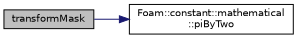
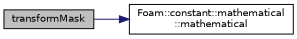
node "Foam::constant::mathematical ::piByTwo": label "Foam::constant::mathematical ::piByTwo" -> "Foam::constant::mathematical ::mathematical"
